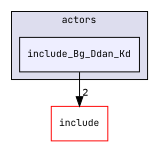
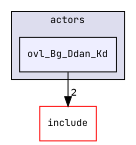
node "include_Bg_Ddan_Kd": label "include_Bg_Ddan_Kd" -> "ovl_Bg_Ddan_Kd"
